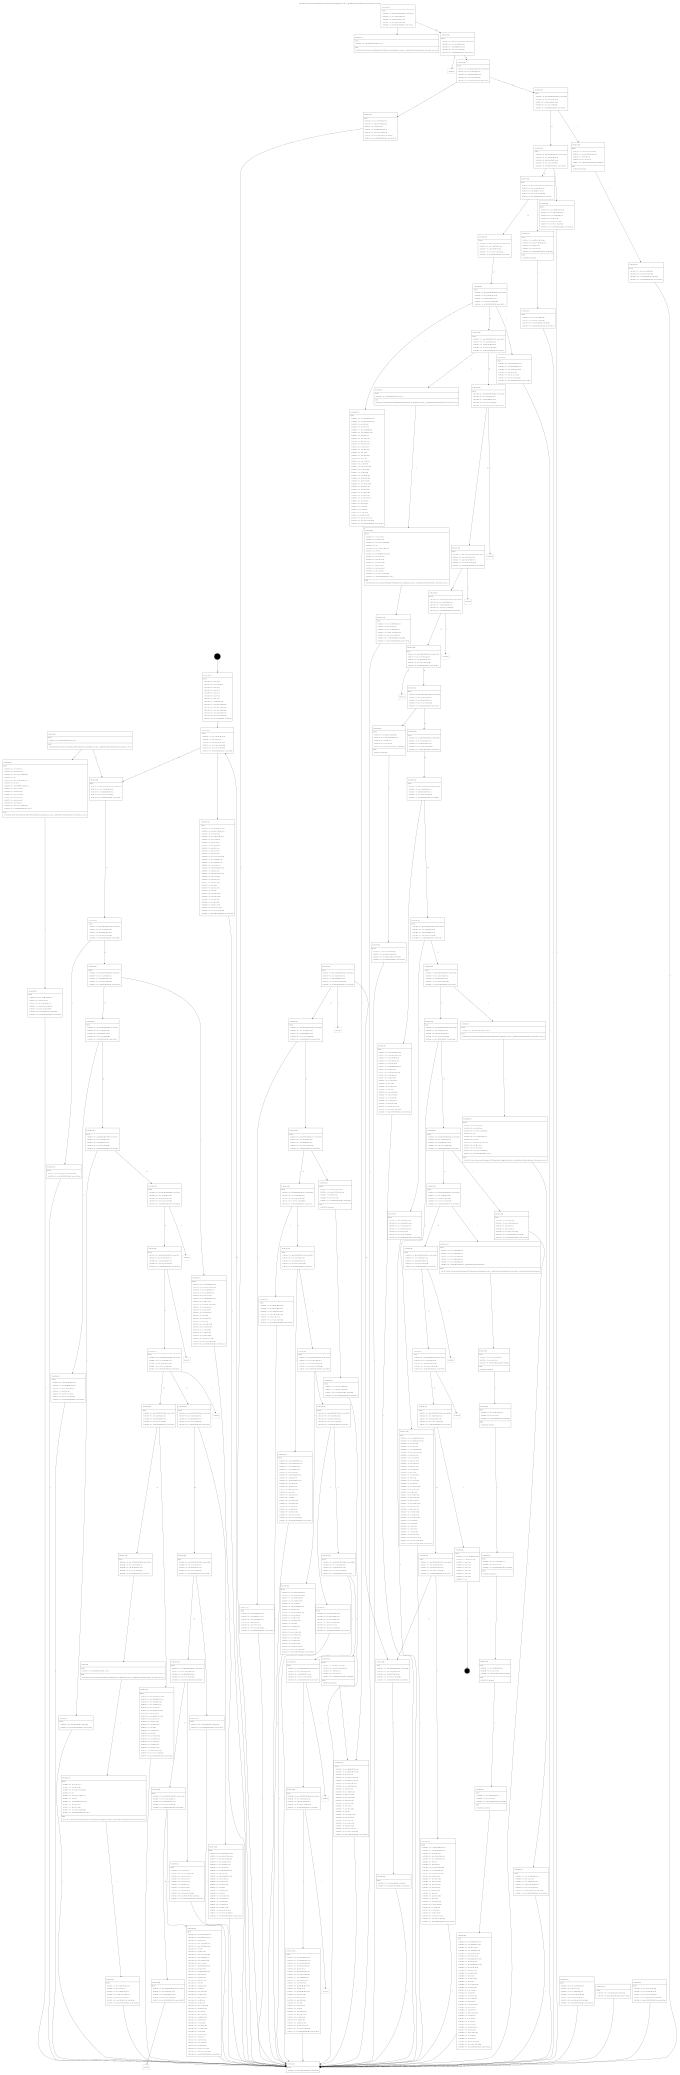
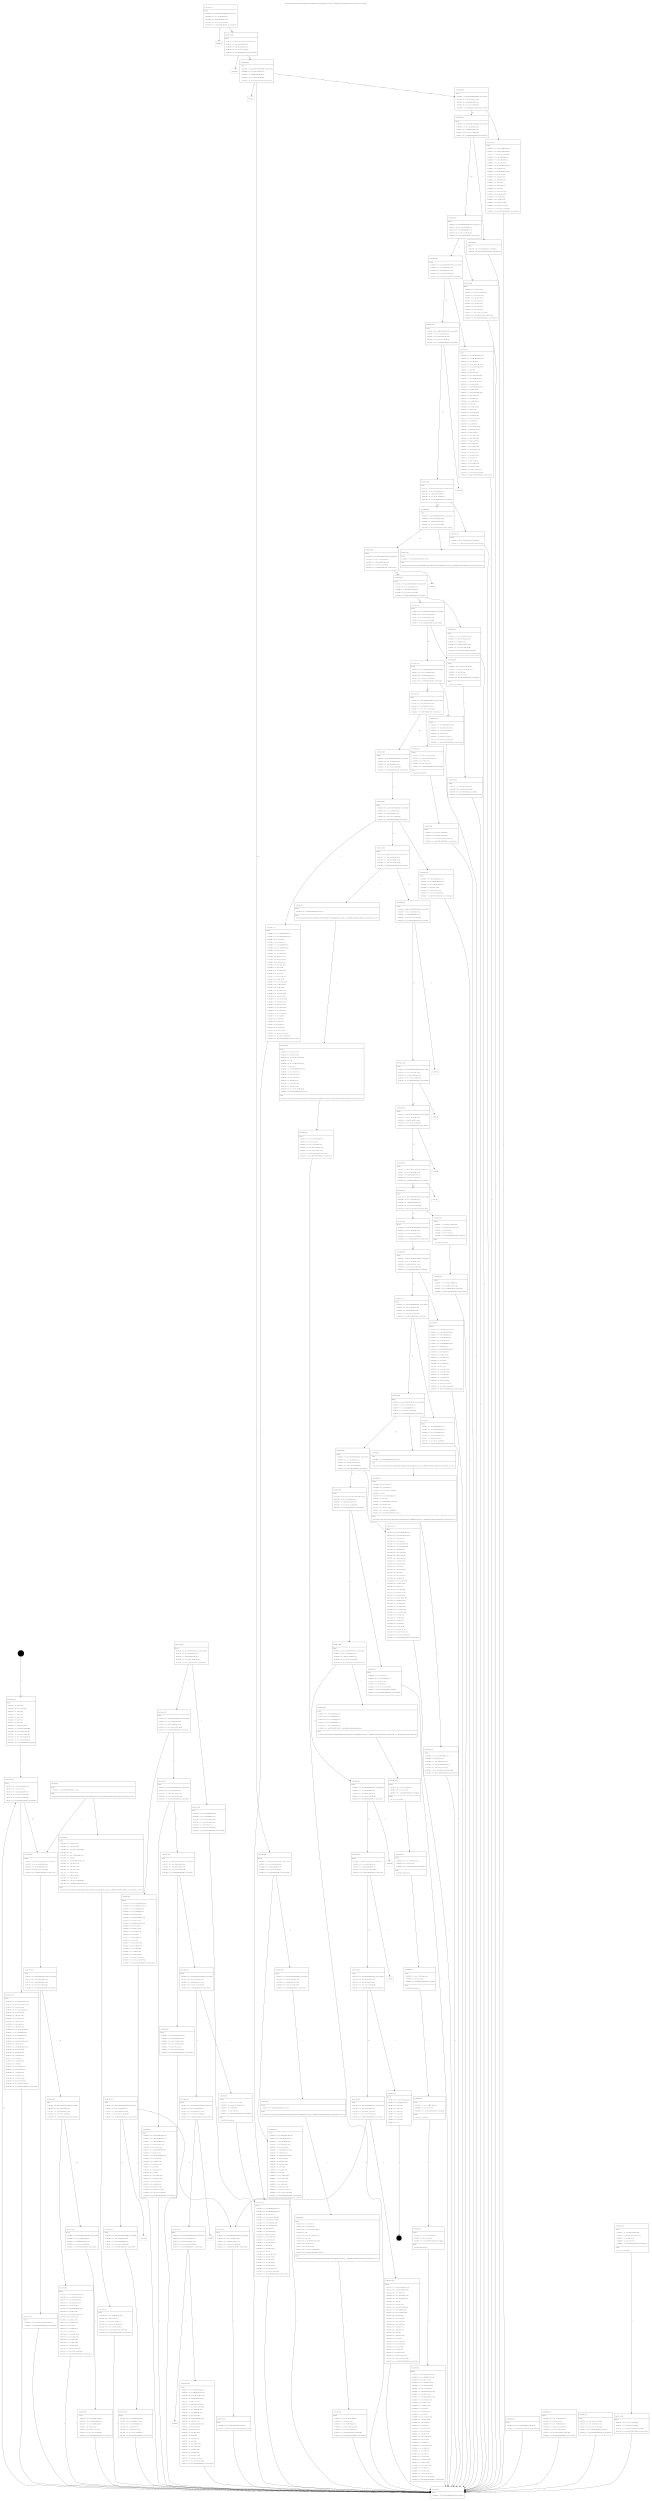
node "0x401976 [28]": added
node "0x401842 [28]": removed
node "0x401ca2 [28]": removed
